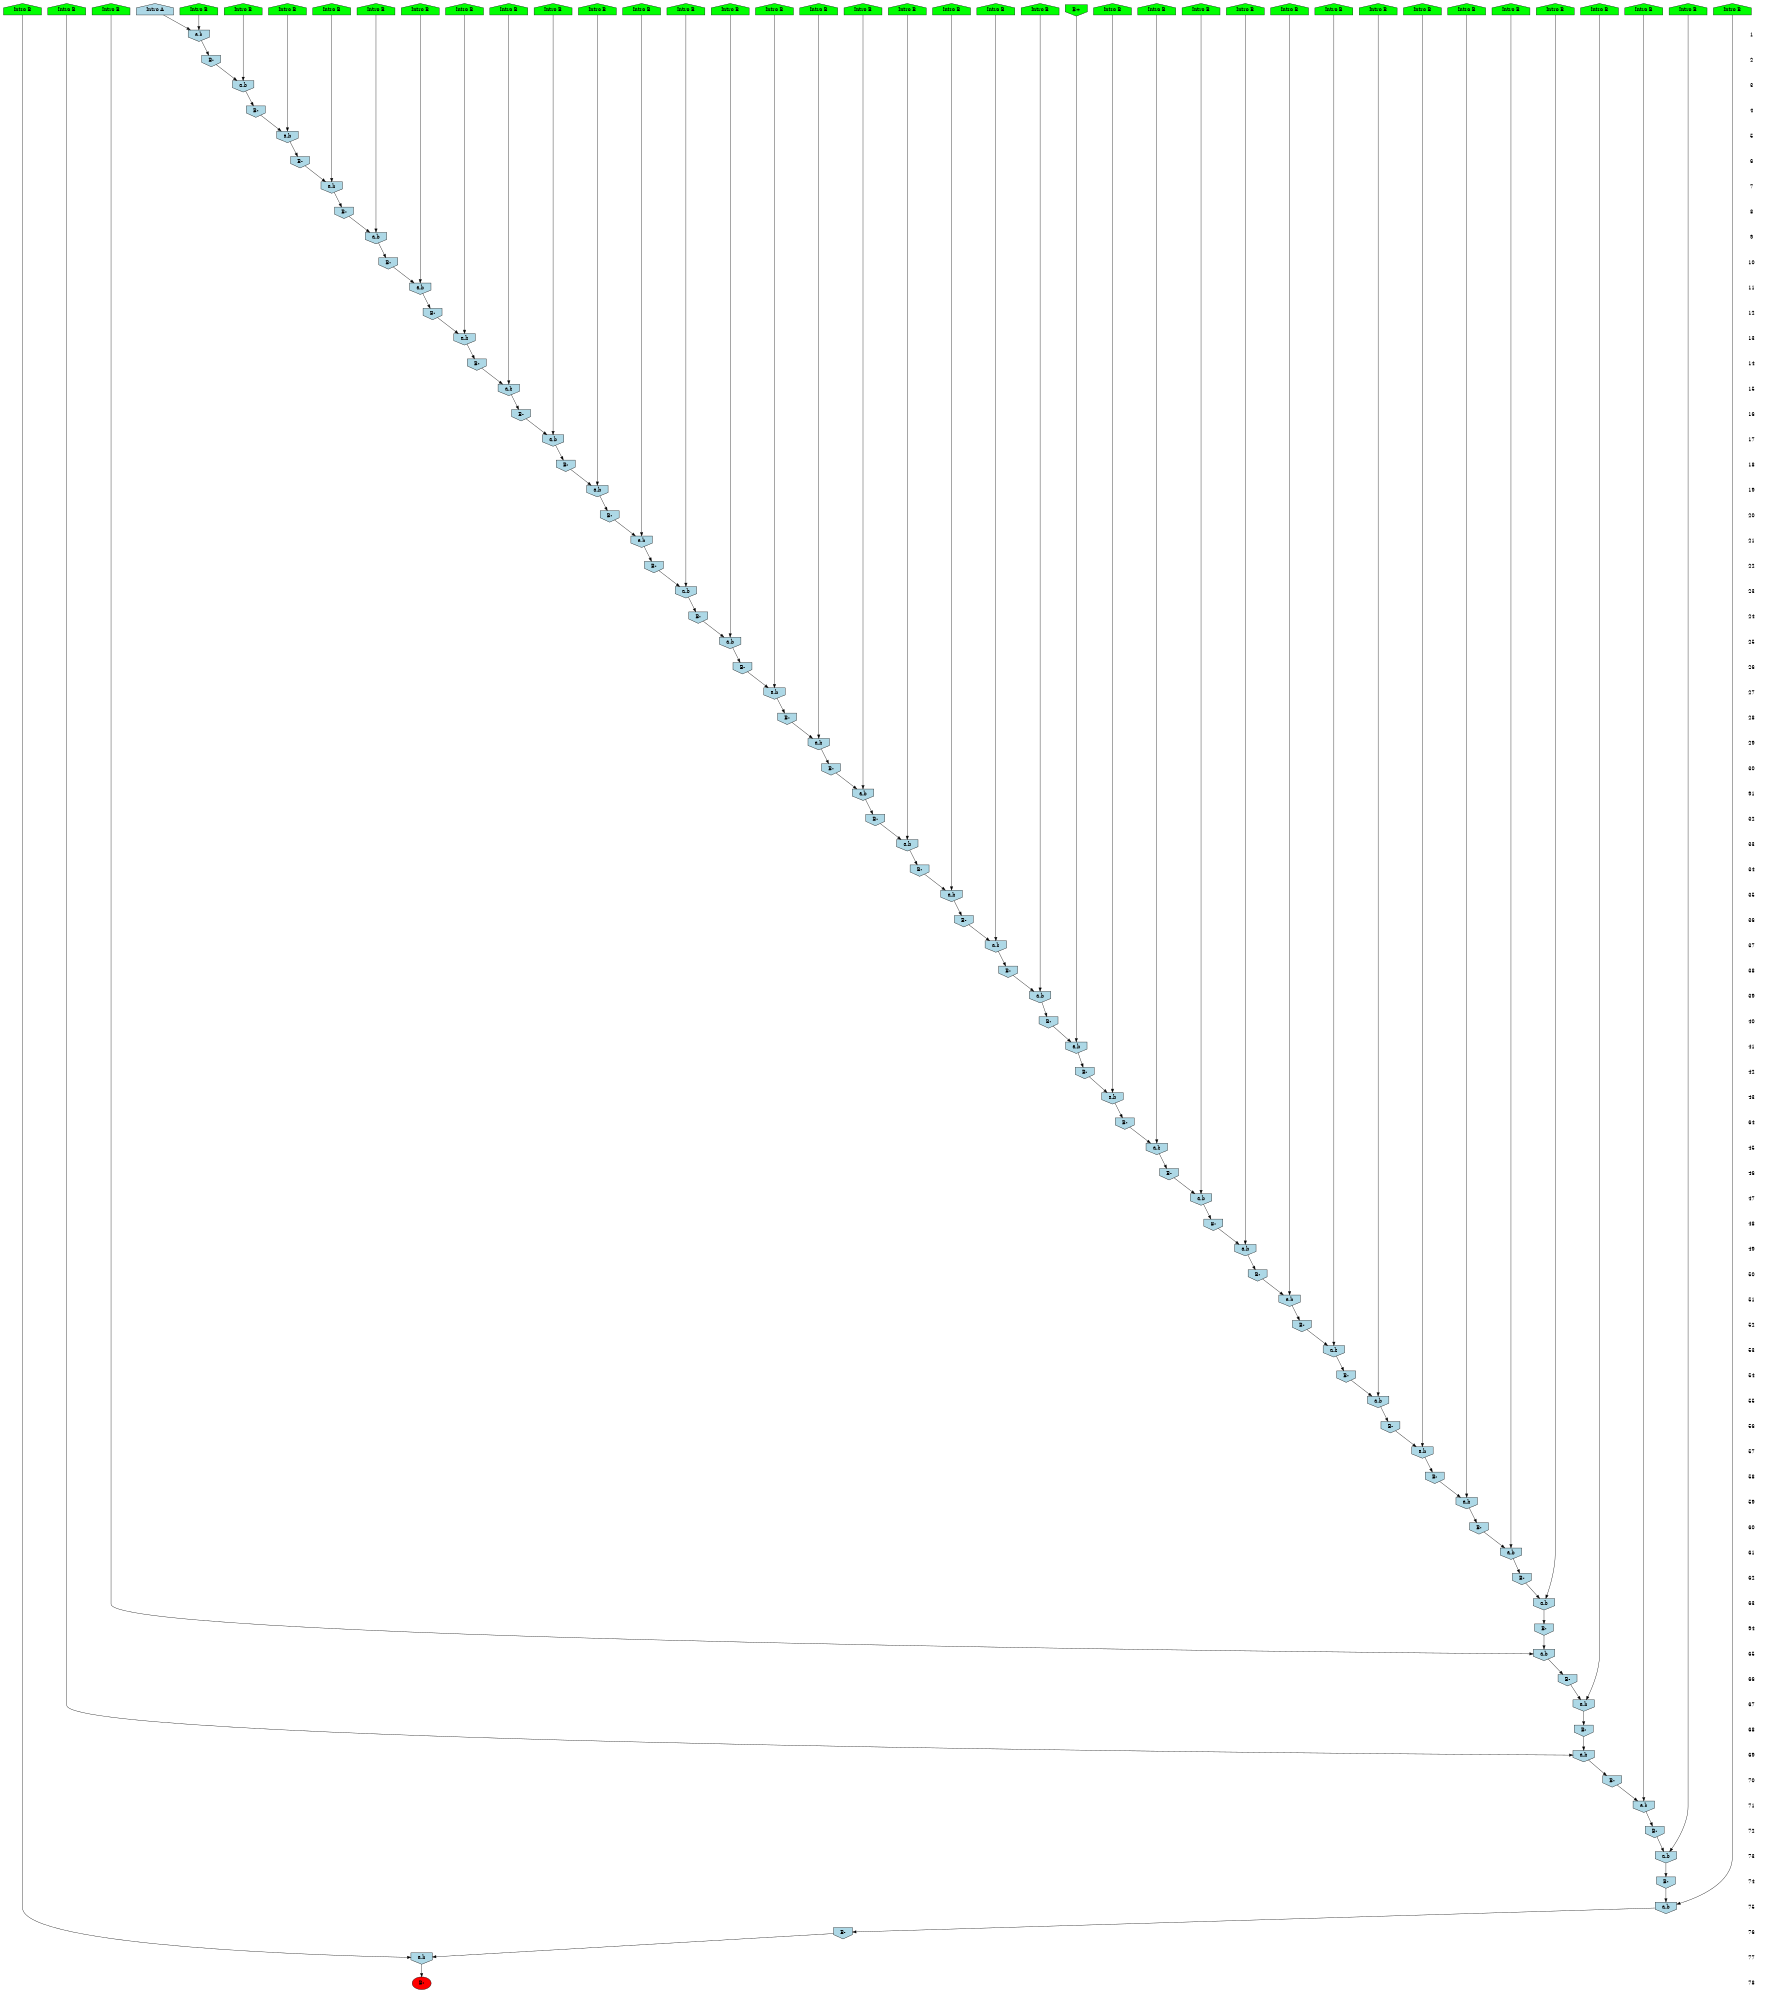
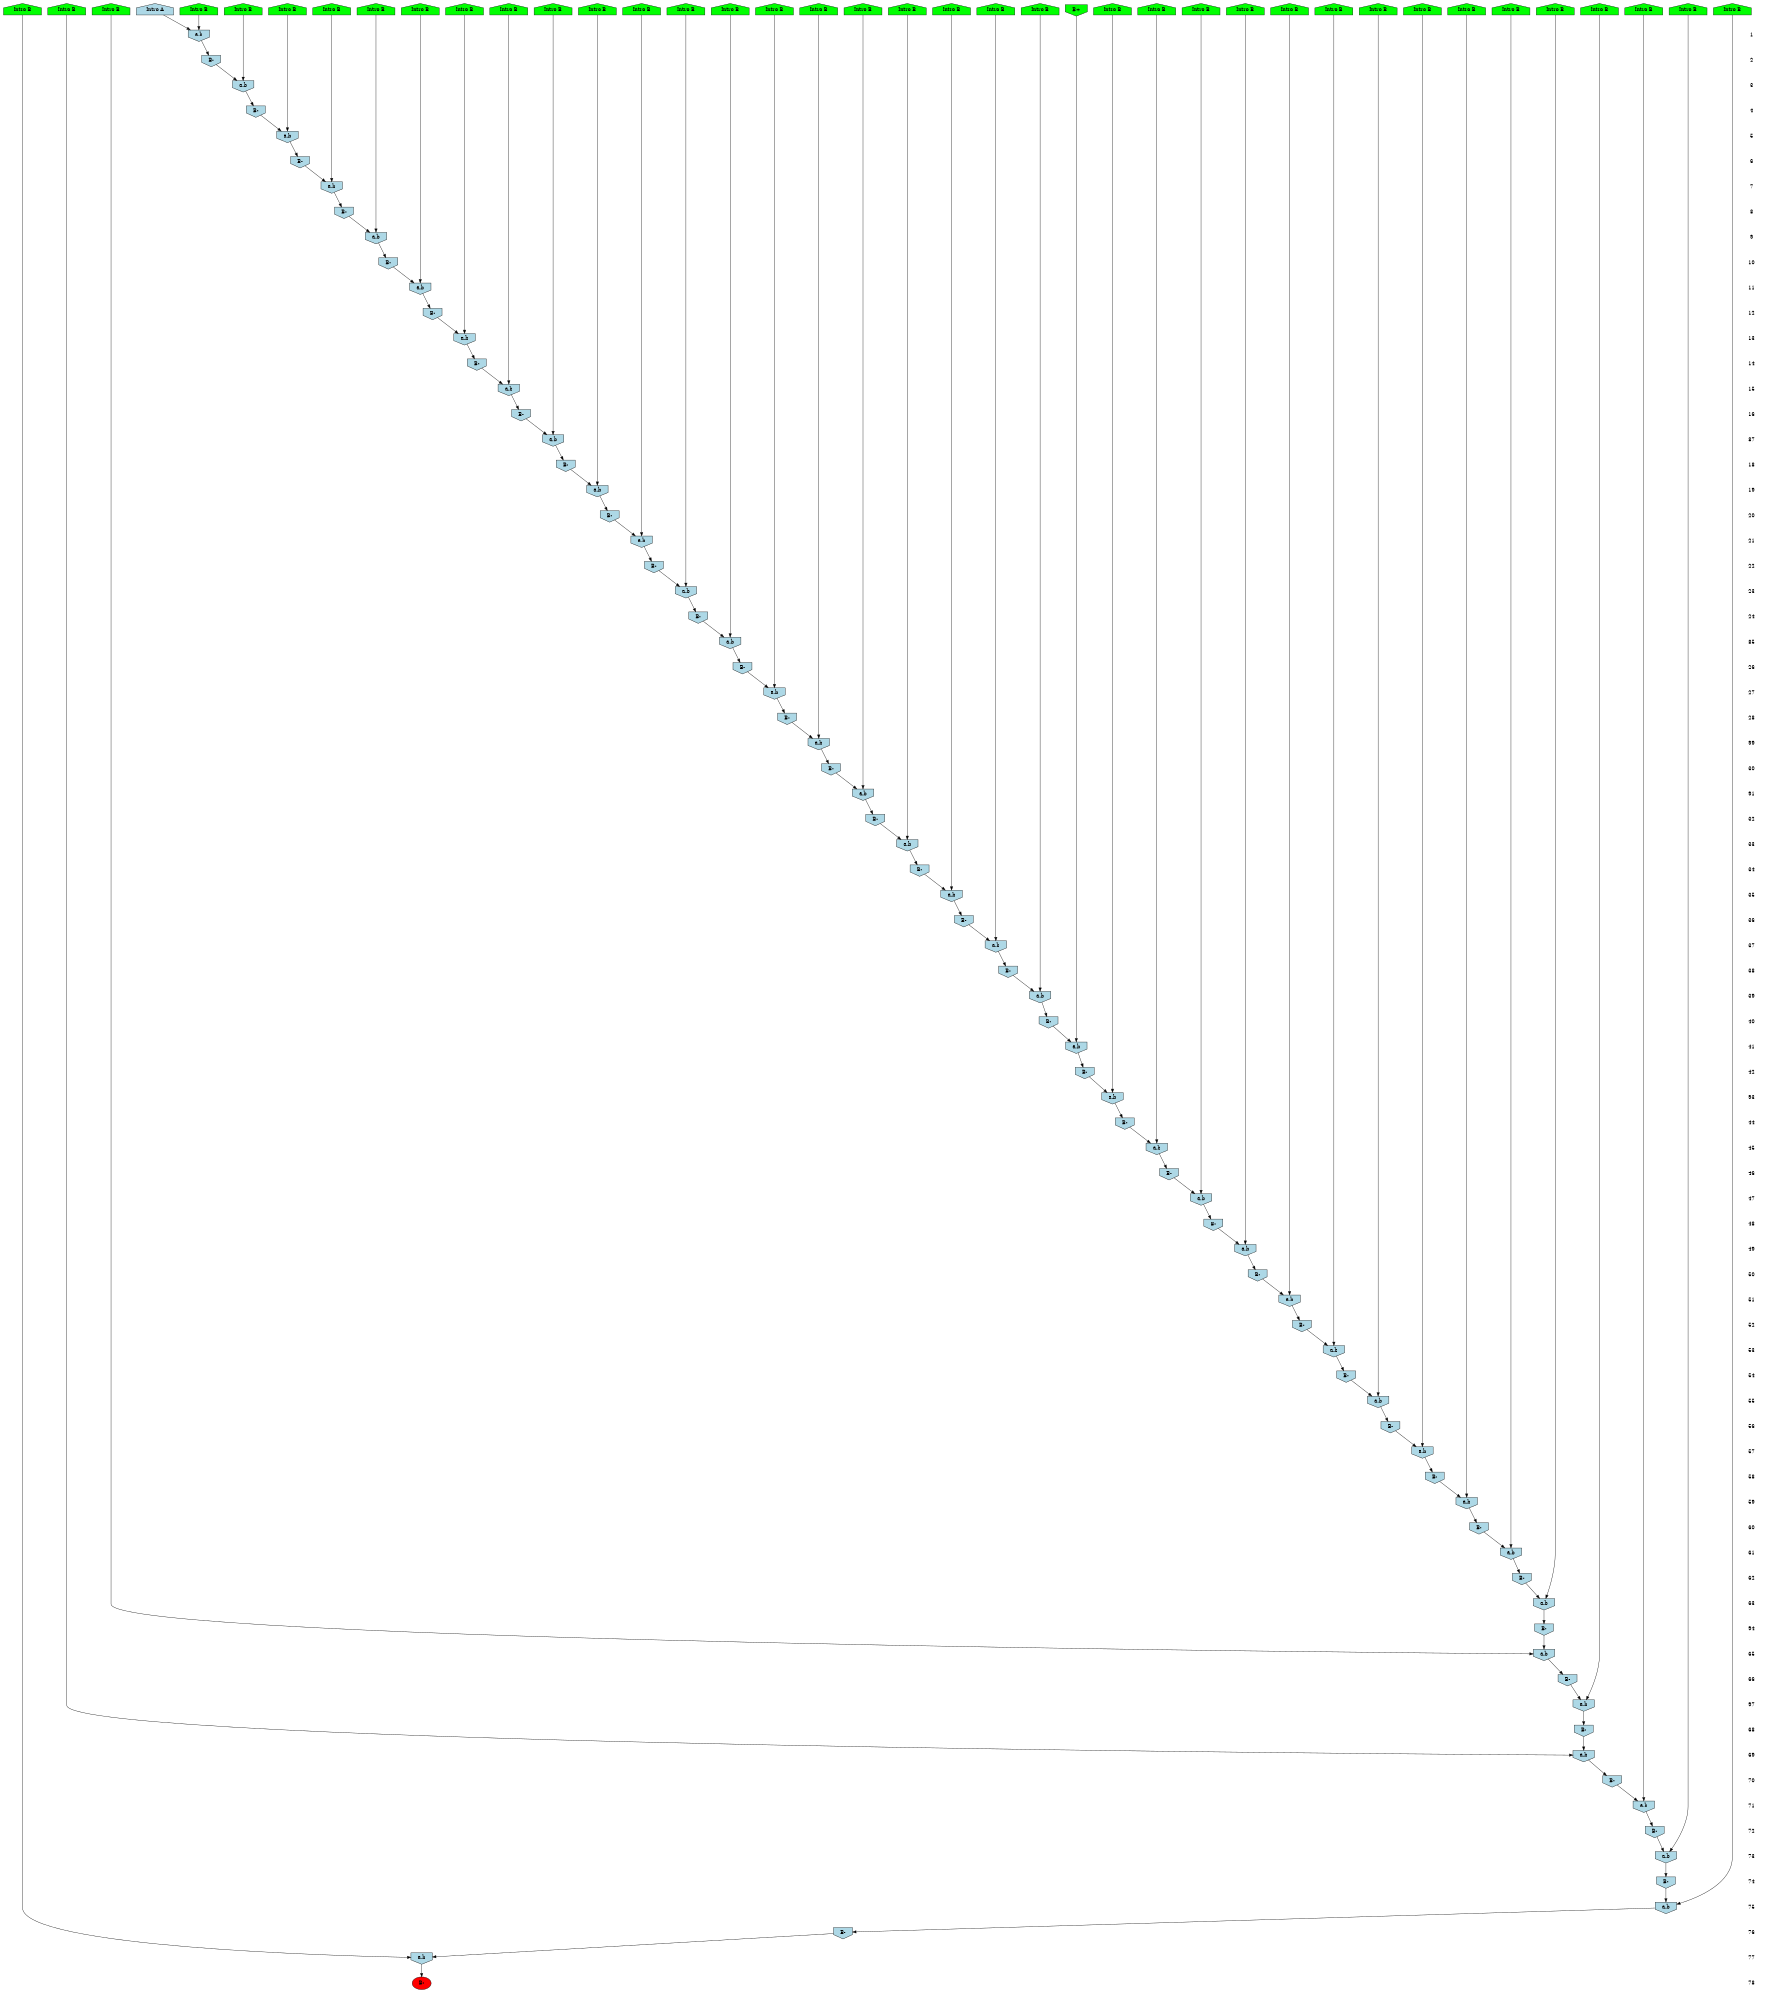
node "17": label "17" -> "87"
node "25": label "25" -> "85"
node "29": label "29" -> "99"
node "43": label "43" -> "93"
node "64": label "64" -> "44"
node "67": label "67" -> "97"
